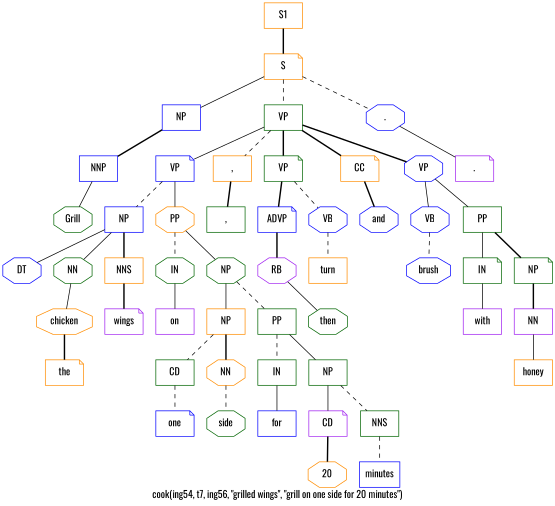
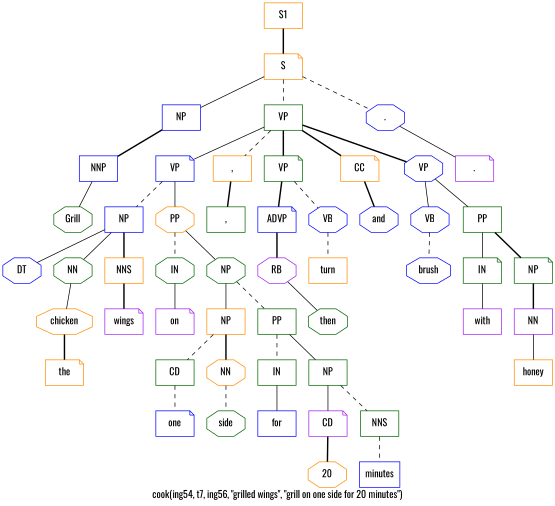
node "on": shape box -> note
